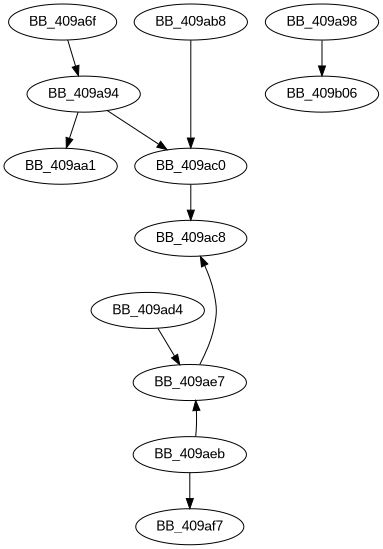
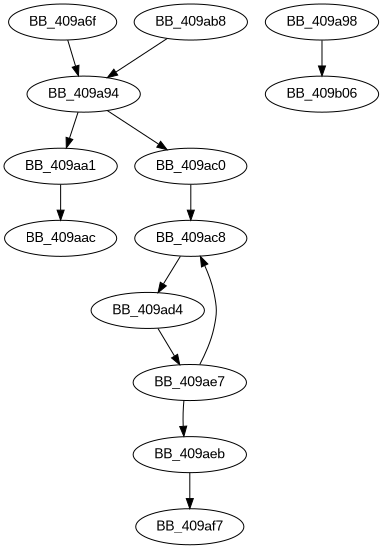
edge "BB_409ab8" -> "BB_409ac0": now "BB_409ab8" -> "BB_409a94"
node "BB_409aac": added
edge "BB_409ac8" -> "BB_409ad4": added
edge "BB_409aeb" -> "BB_409ae7": reversed
